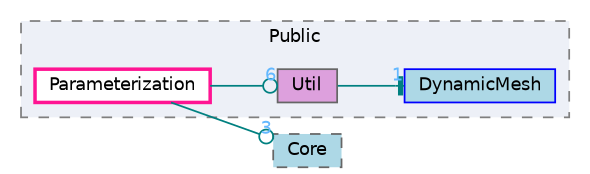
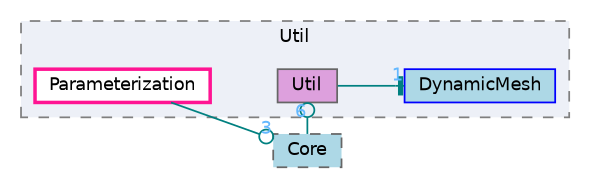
cluster "Public": label "Public" -> "Util"
edge "Parameterization" -> "Util": now "Core" -> "Util"
